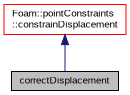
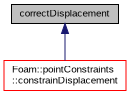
edge "correctDisplacement" -> "Foam::pointConstraints ::constrainDisplacement": reversed
